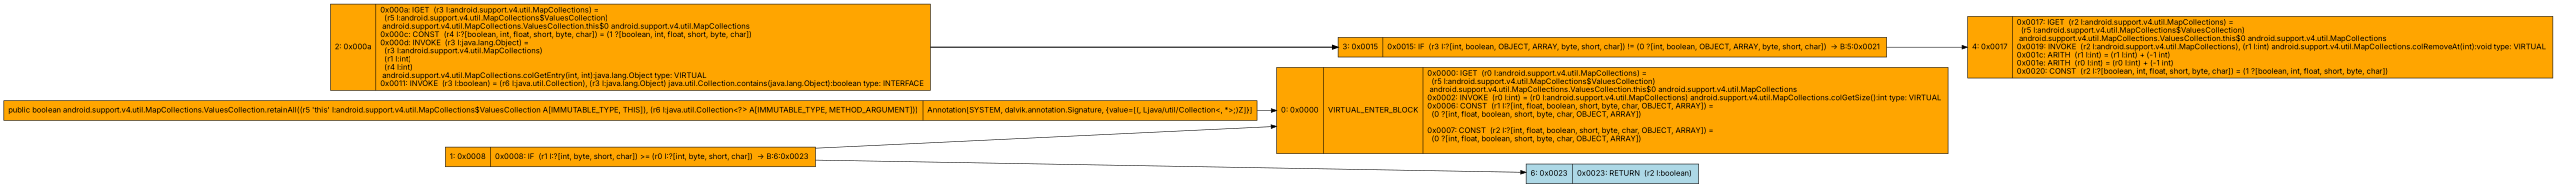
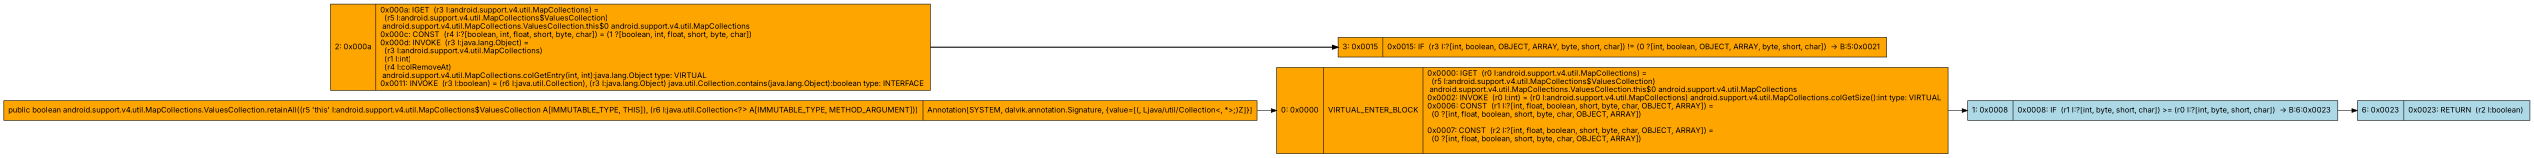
node "4: 0x0017": removed
node "2: 0x000a": text "(r4 I:int)" -> "(r4 I:colRemoveAt)"
edge "1: 0x0008" -> "0: 0x0000": reversed
node "1: 0x0008": fillcolor orange -> lightblue
